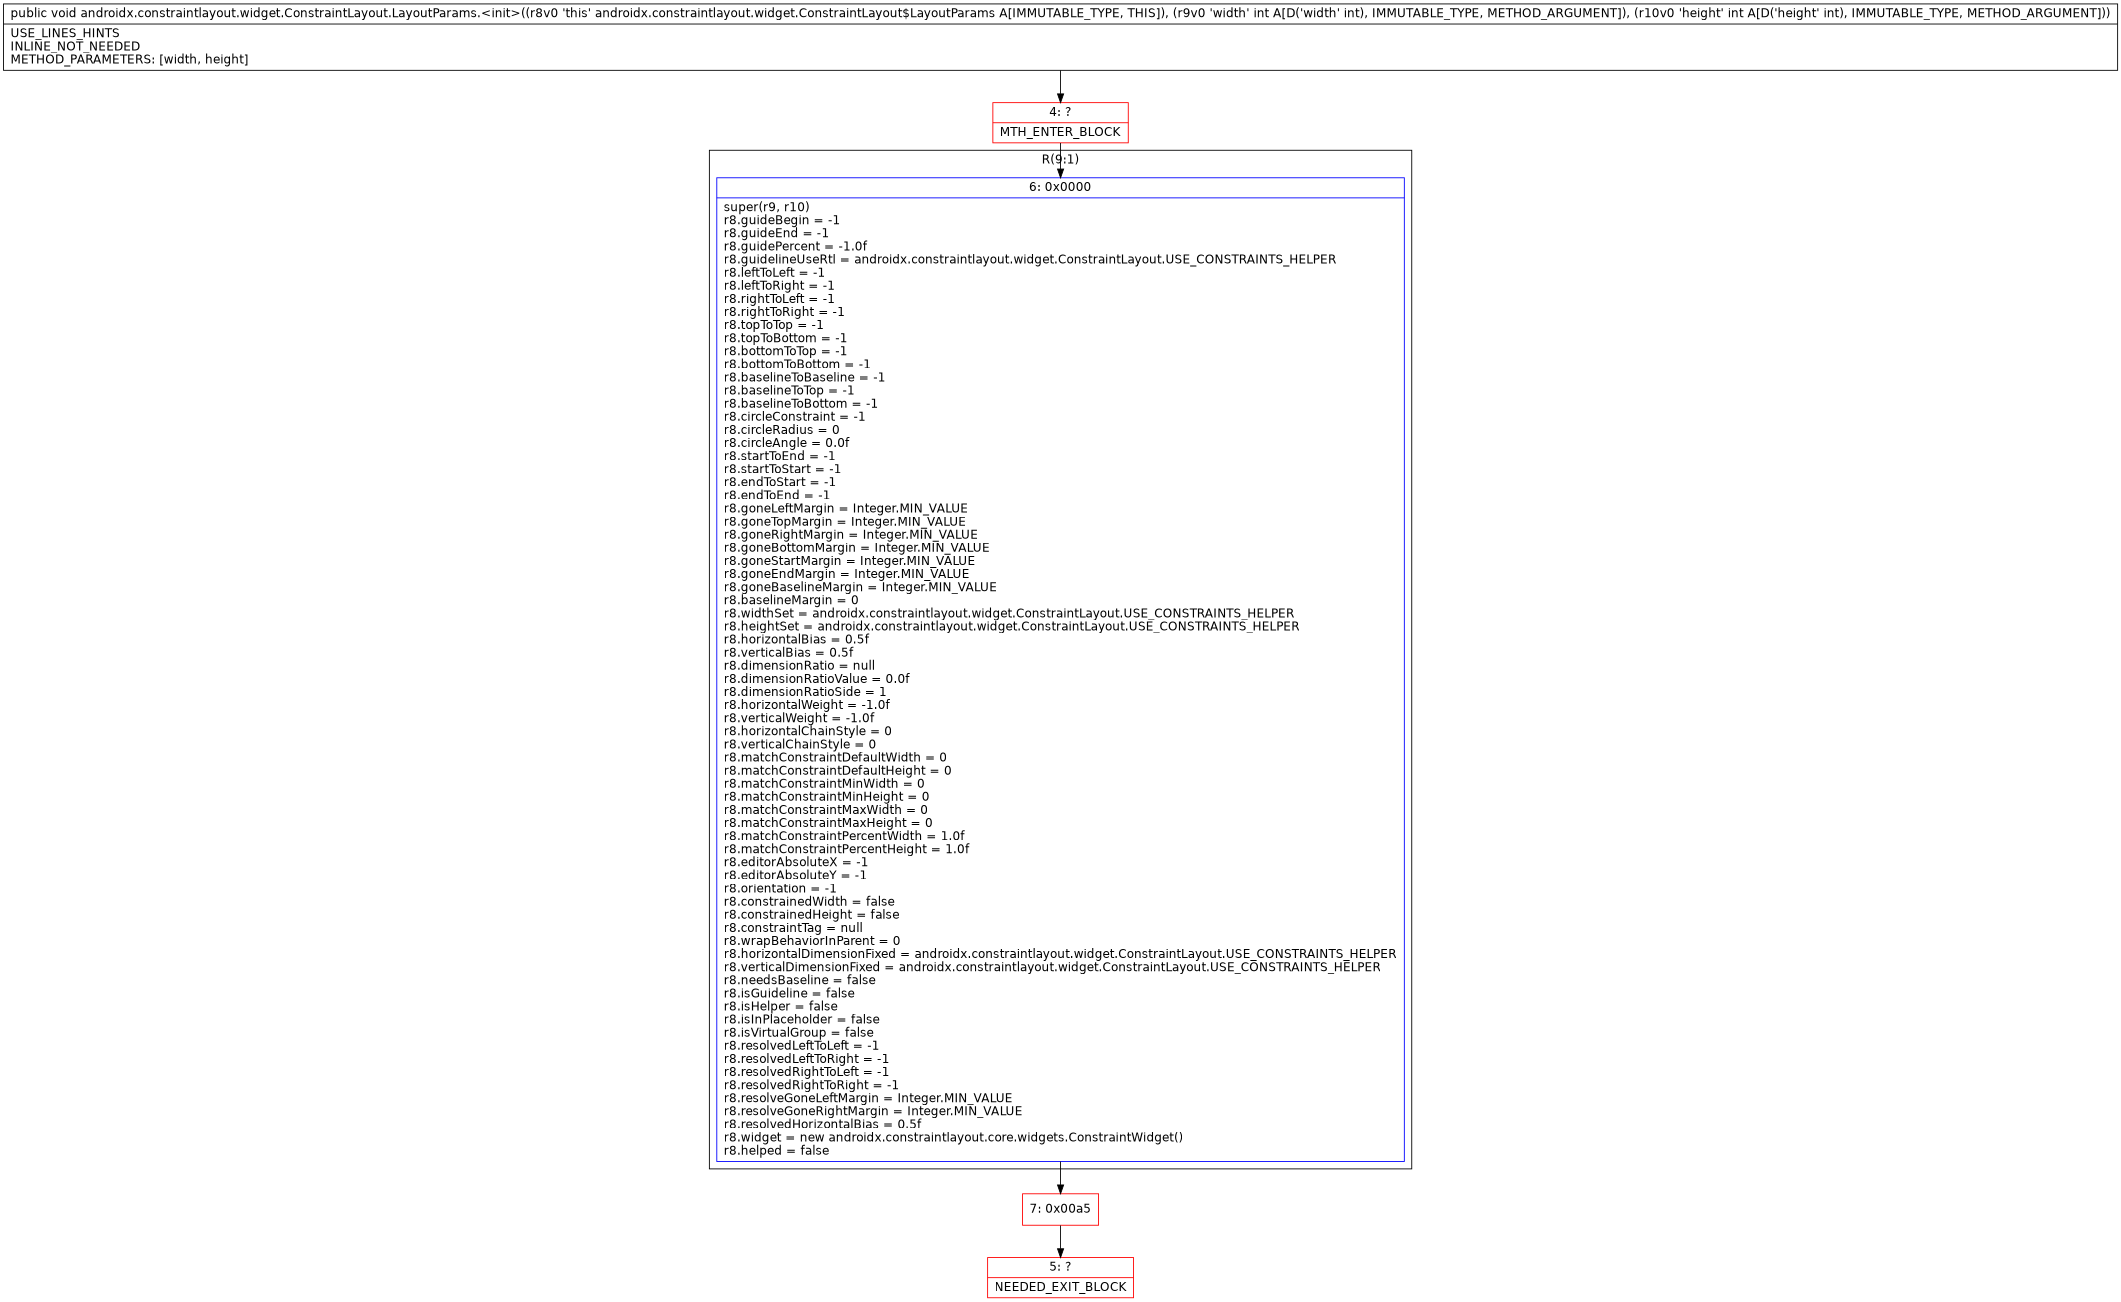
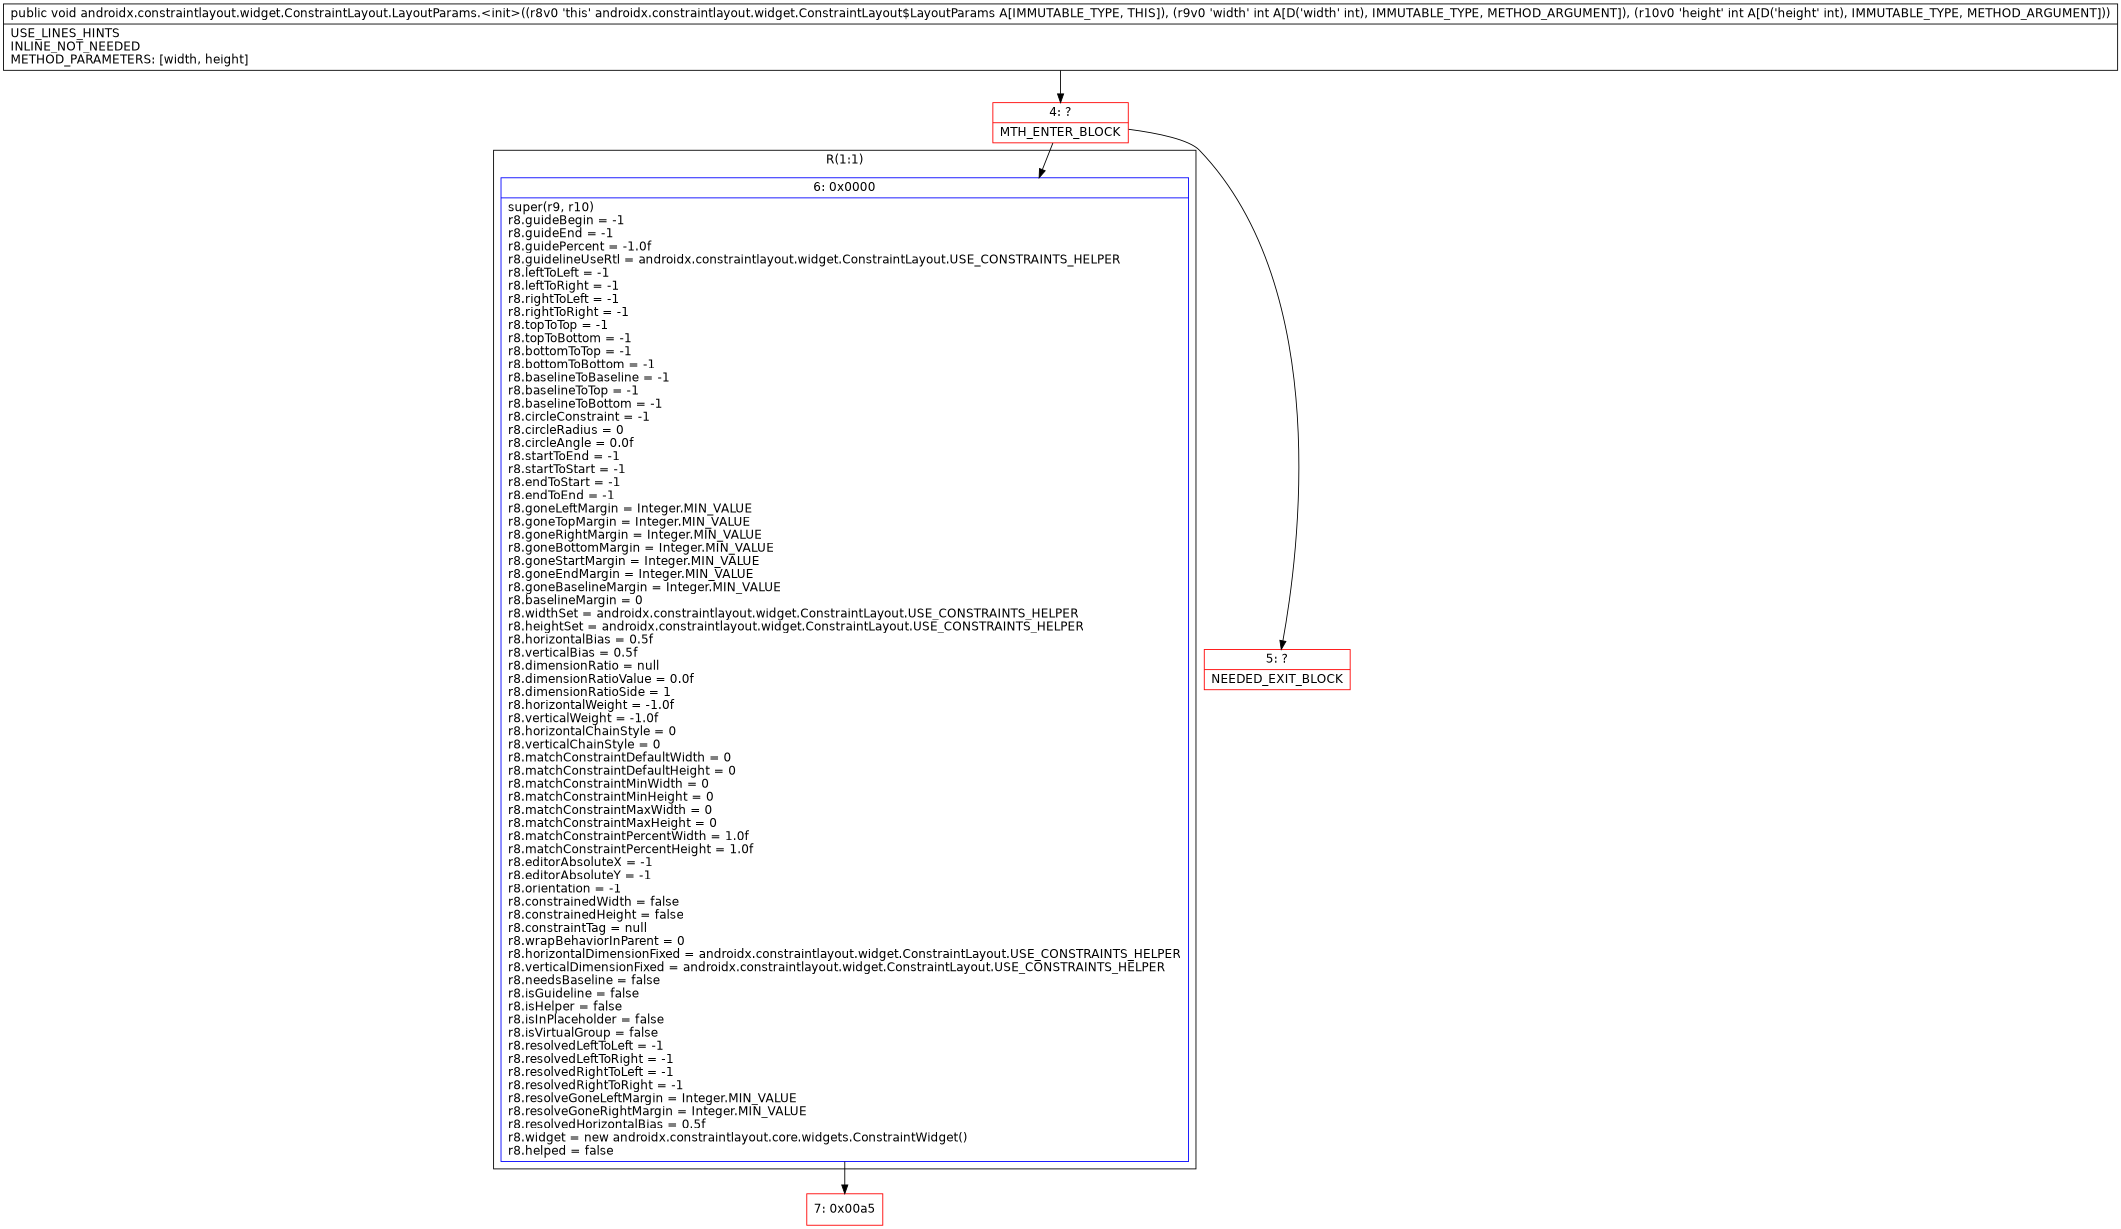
cluster "R(9:1)": label "R(9:1)" -> "R(1:1)"
edge "7: 0x00a5" -> "5: ?": now "4: ?" -> "5: ?"
